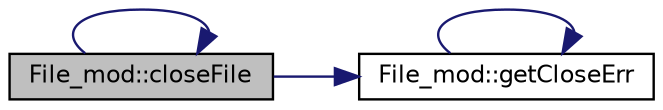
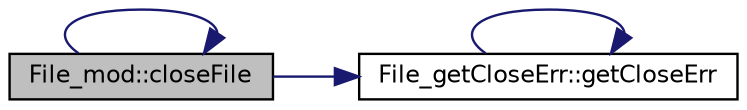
node "File_mod::getCloseErr": label "File_mod::getCloseErr" -> "File_getCloseErr::getCloseErr"
